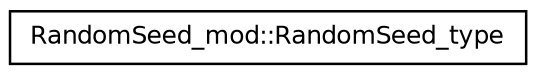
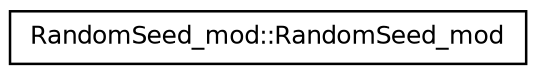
node "RandomSeed_mod::RandomSeed_type": label "RandomSeed_mod::RandomSeed_type" -> "RandomSeed_mod::RandomSeed_mod"
